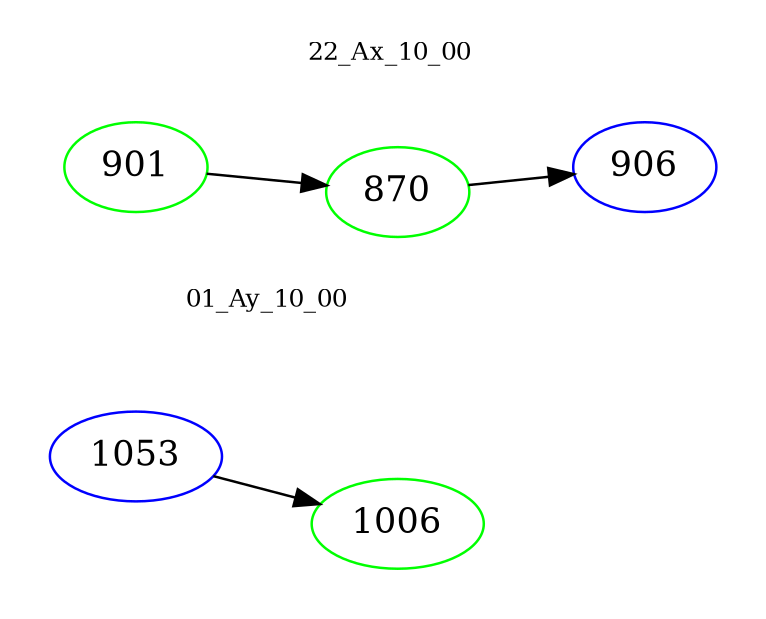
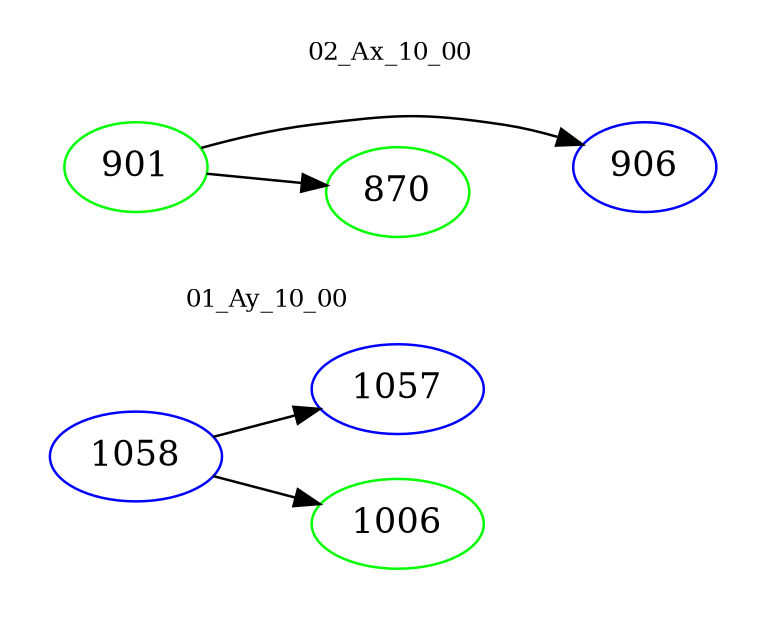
cluster "22_Ax_10_00": label "22_Ax_10_00" -> "02_Ax_10_00"
edge "870" -> "906": now "901" -> "906"
node "1057": added
node "1053": label "1053" -> "1058"
